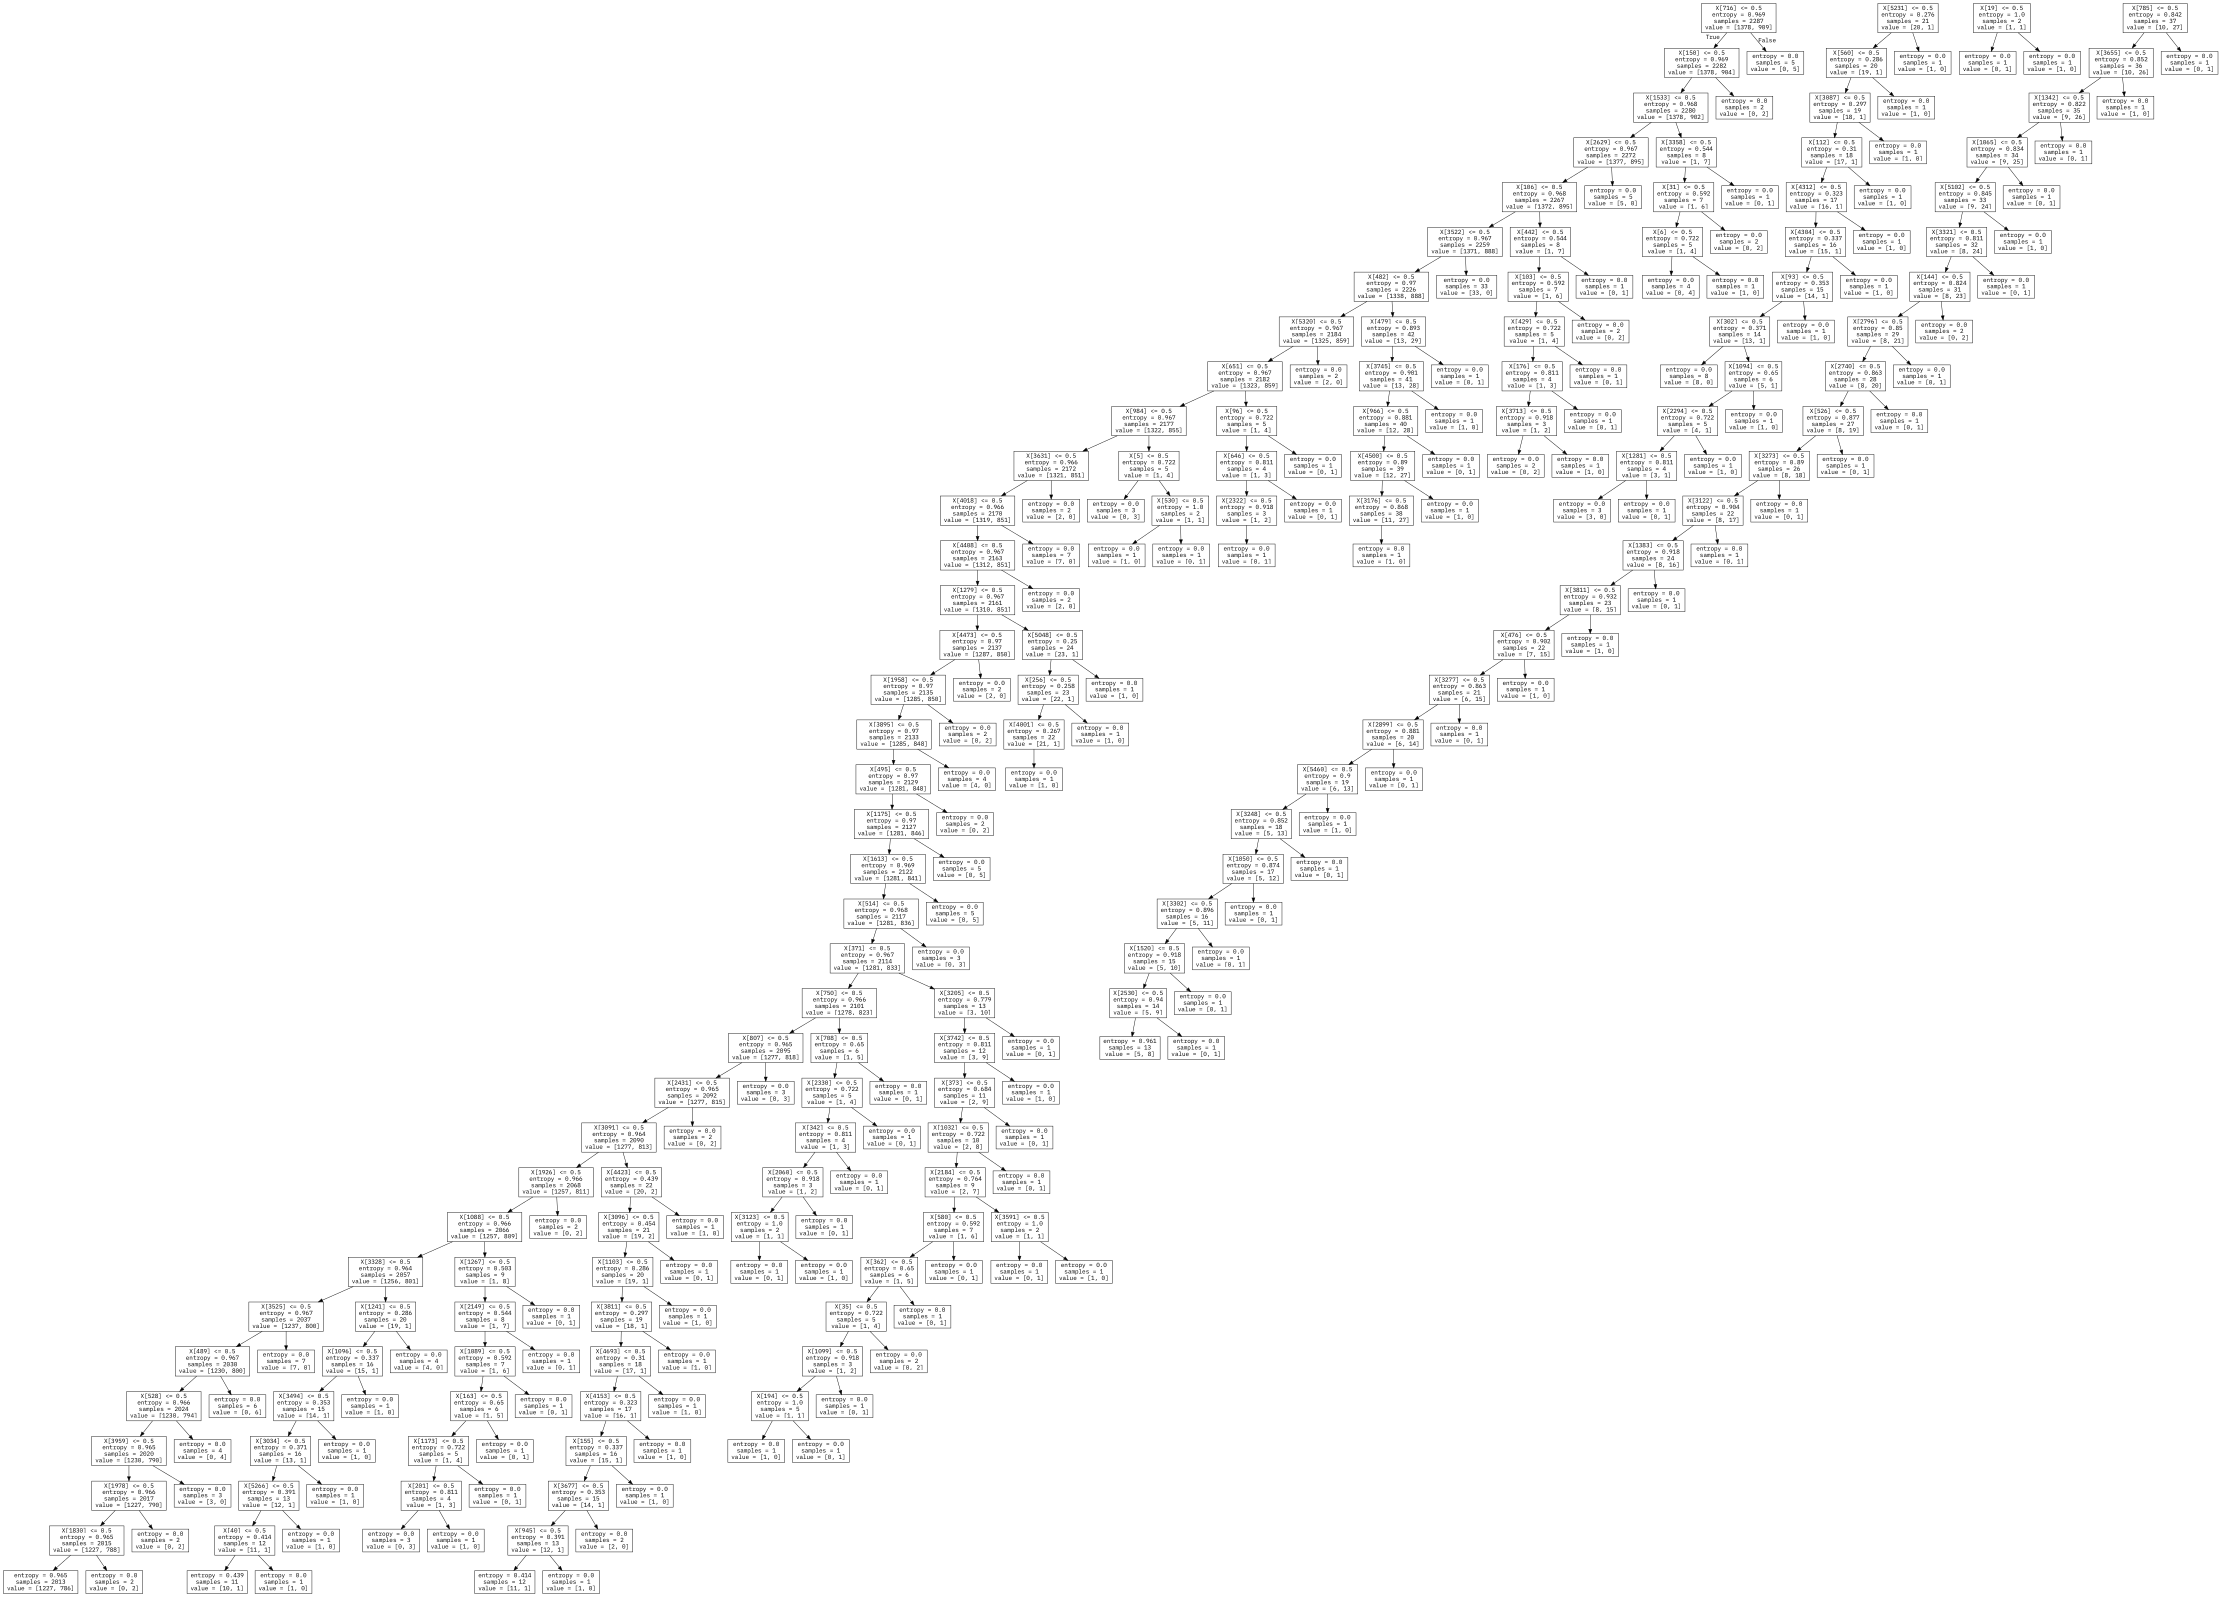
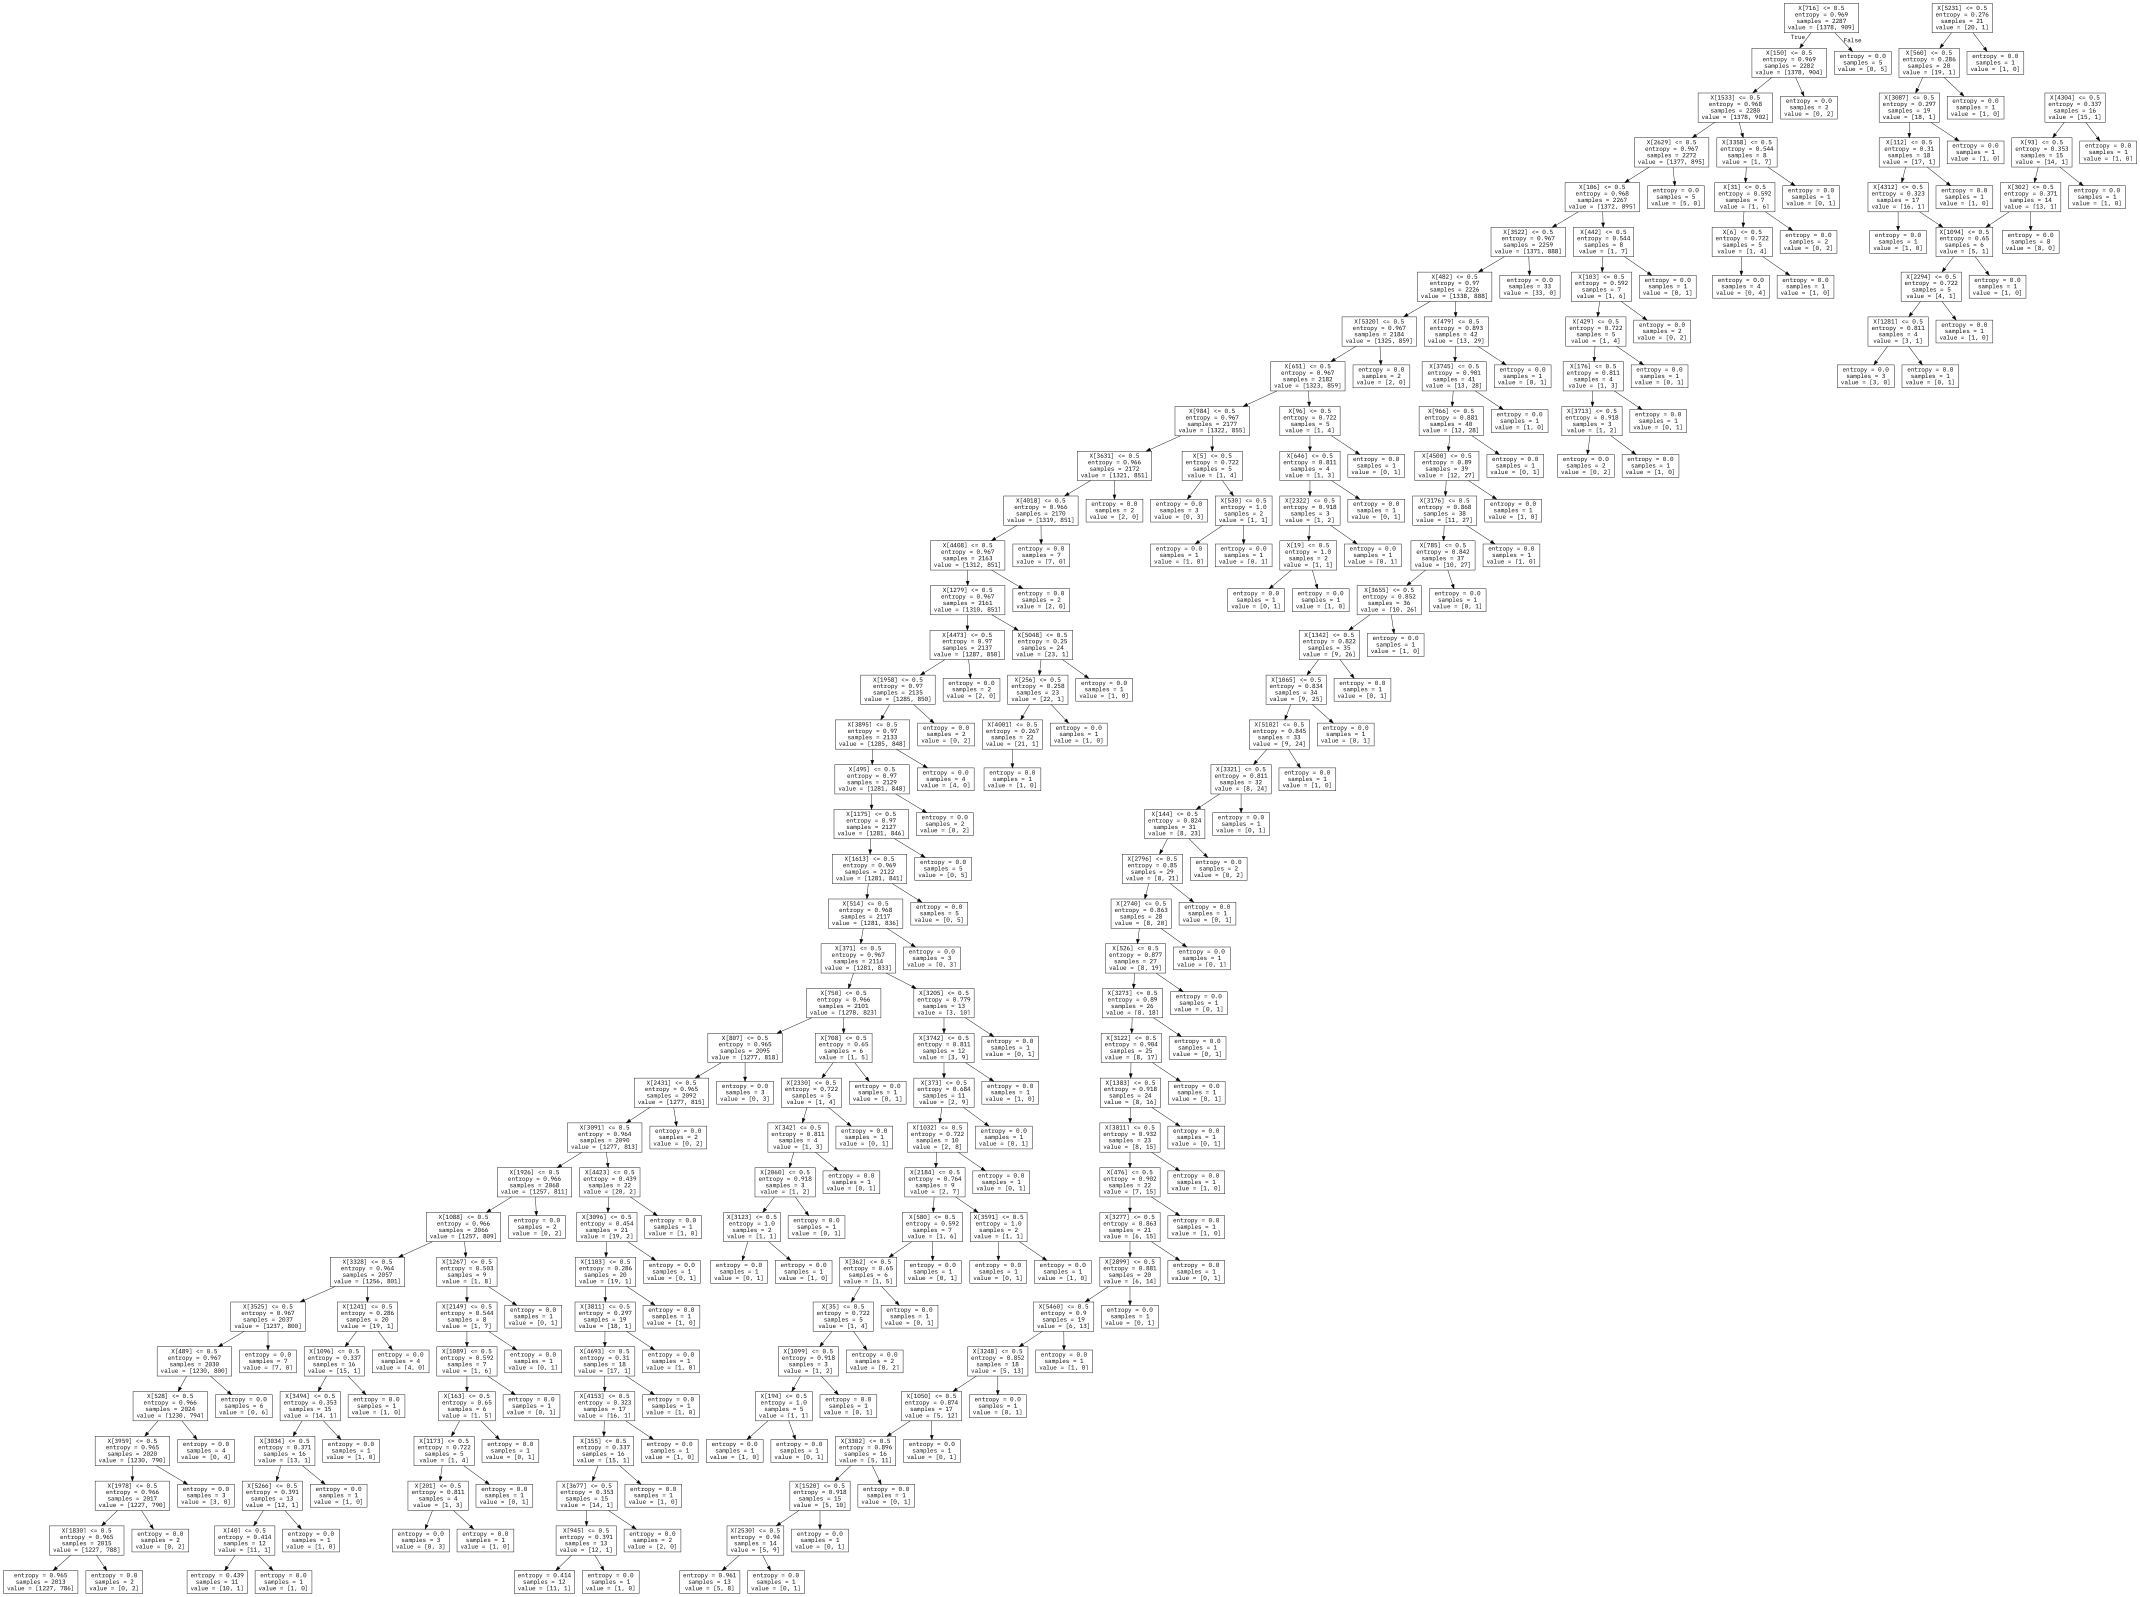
edge "X[4312] <= 0.5 entropy = 0.323 samples = 17 value = [16, 1]" -> "X[4304] <= 0.5 entropy = 0.337 samples = 16 value = [15, 1]": now "X[4312] <= 0.5 entropy = 0.323 samples = 17 value = [16, 1]" -> "X[1094] <= 0.5 entropy = 0.65 samples = 6 value = [5, 1]"
node "X[3122] <= 0.5 entropy = 0.904 samples = 22 value = [8, 17]": label "X[3122] <= 0.5 entropy = 0.904 samples = 22 value = [8, 17]" -> "X[3122] <= 0.5 entropy = 0.904 samples = 25 value = [8, 17]"
edge "X[2322] <= 0.5 entropy = 0.918 samples = 3 value = [1, 2]" -> "X[19] <= 0.5 entropy = 1.0 samples = 2 value = [1, 1]": added
edge "X[3176] <= 0.5 entropy = 0.868 samples = 38 value = [11, 27]" -> "X[785] <= 0.5 entropy = 0.842 samples = 37 value = [10, 27]": added
